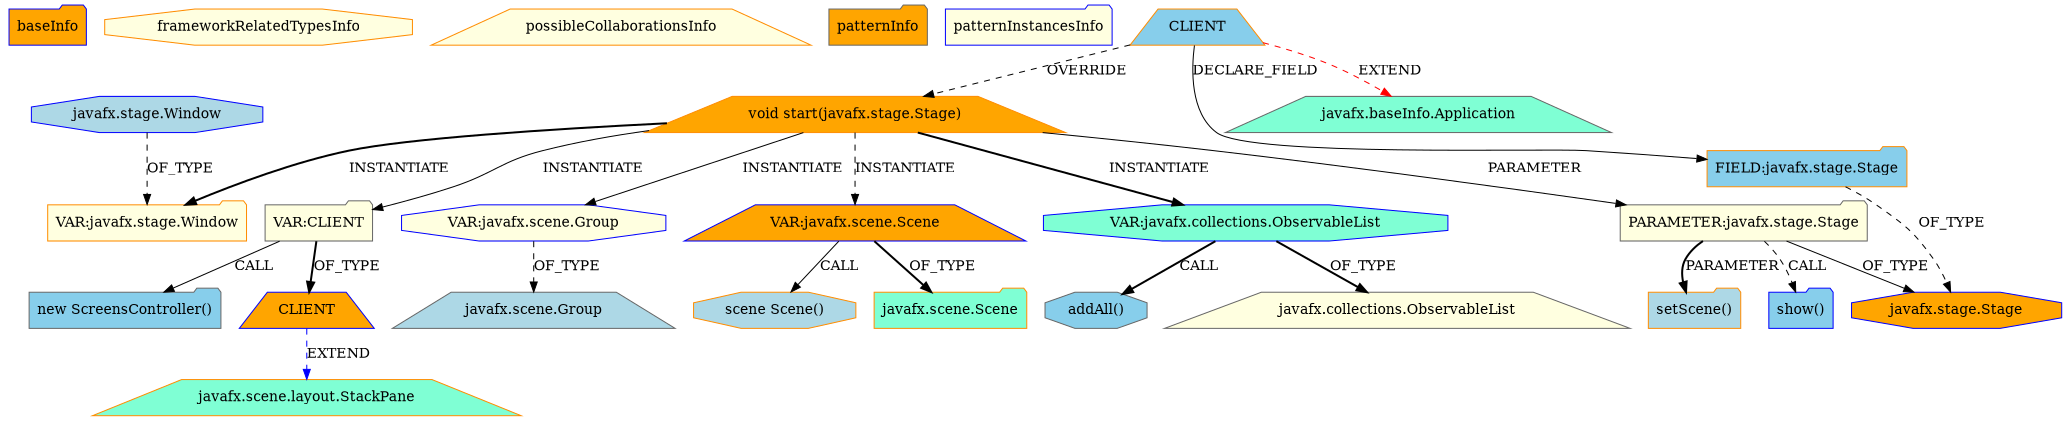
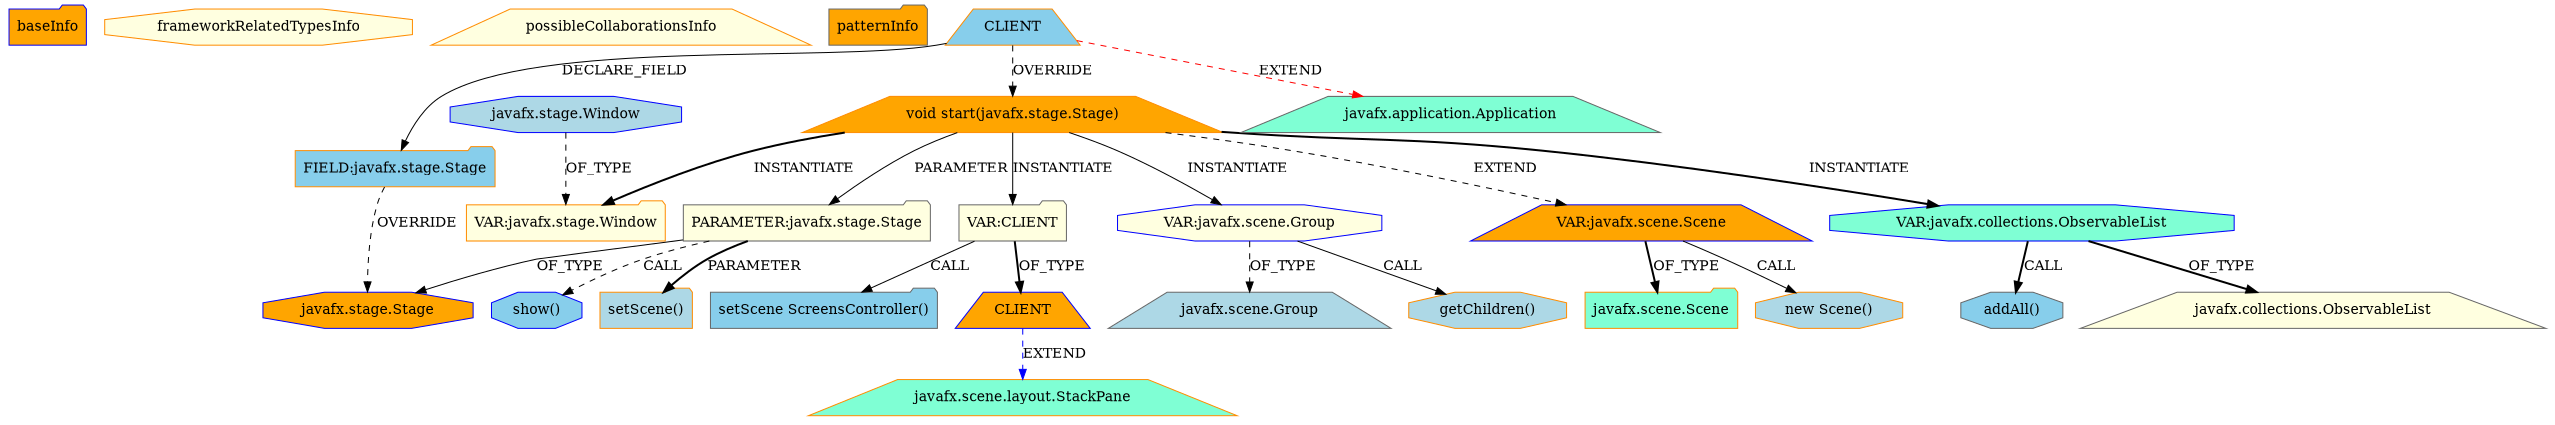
node "patternInstancesInfo": removed
node "javafx.baseInfo.Application": label "javafx.baseInfo.Application" -> "javafx.application.Application"
edge "void start(javafx.stage.Stage)" -> "VAR:javafx.scene.Scene": label "INSTANTIATE" -> "EXTEND"
edge "FIELD:javafx.stage.Stage" -> "javafx.stage.Stage": label "OF_TYPE" -> "OVERRIDE"
node "new ScreensController()": label "new ScreensController()" -> "setScene ScreensController()"
node "scene Scene()": label "scene Scene()" -> "new Scene()"
node "getChildren()": added
node "show()": shape folder -> octagon
